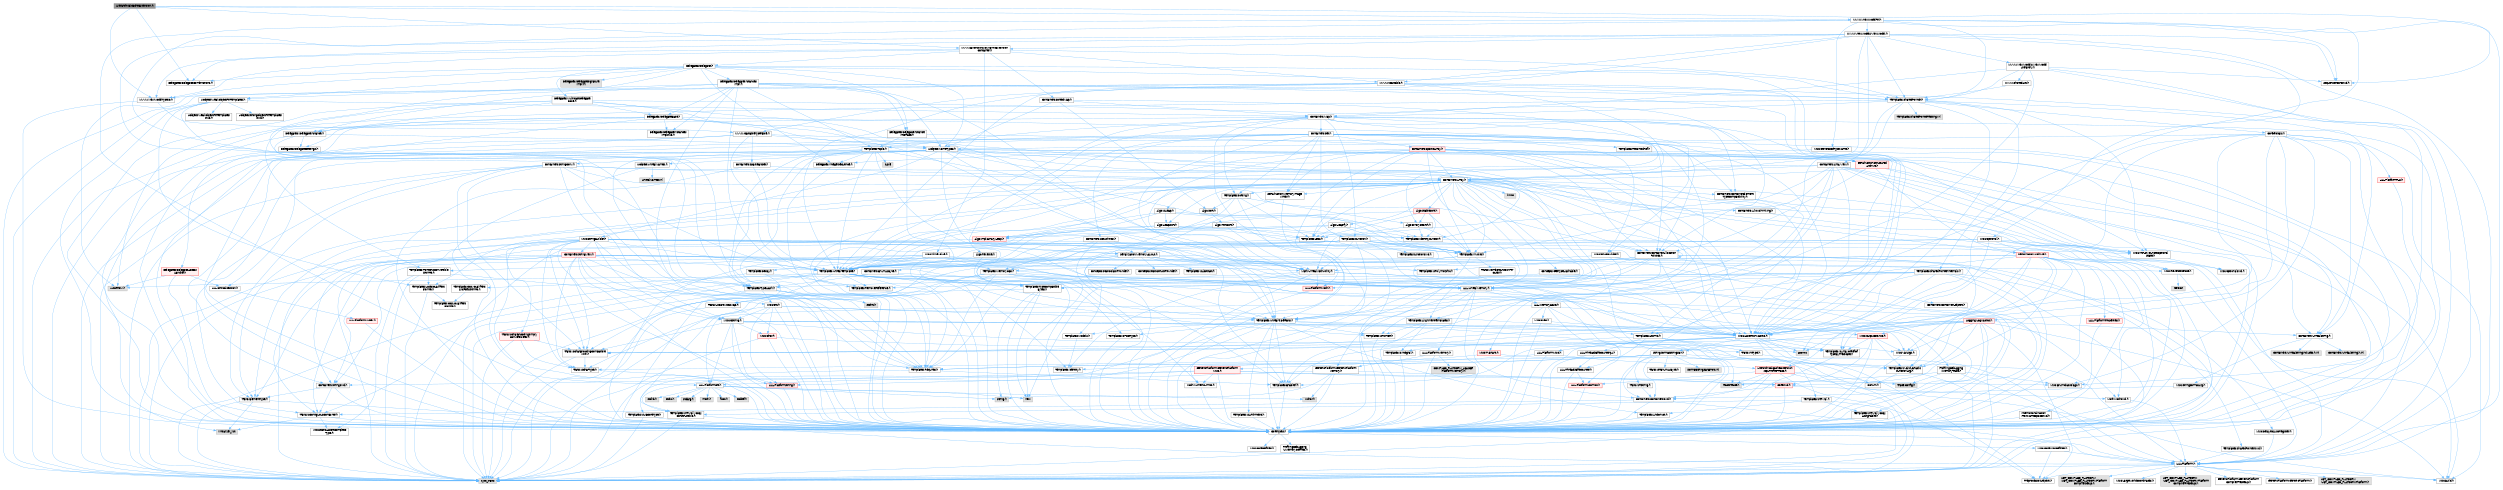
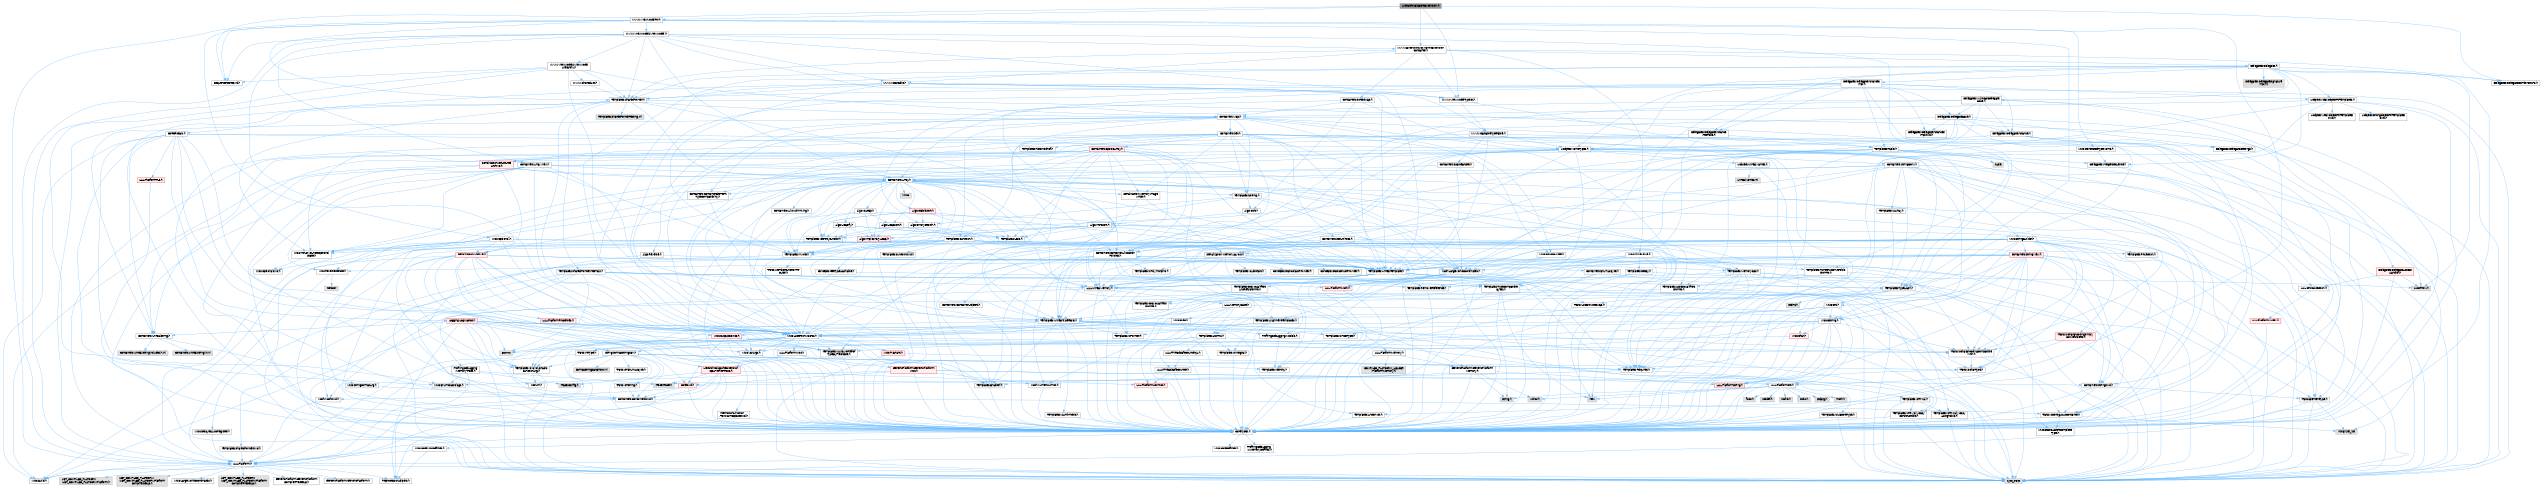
node "Templates/IsArray.h": added
node "Templates/Projection.h": added
node "Math/UnrealMathUtility.h": label "Math/UnrealMathUtility.h" -> "Math/LargeWorldCoordinates.h"
node "Templates/Models.h": label "Templates/Models.h" -> "ProfilingDebugging/Models.h"
